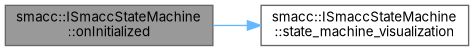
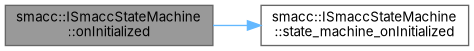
node "smacc::ISmaccStateMachine ::state_machine_visualization": label "smacc::ISmaccStateMachine ::state_machine_visualization" -> "smacc::ISmaccStateMachine ::state_machine_onInitialized"
